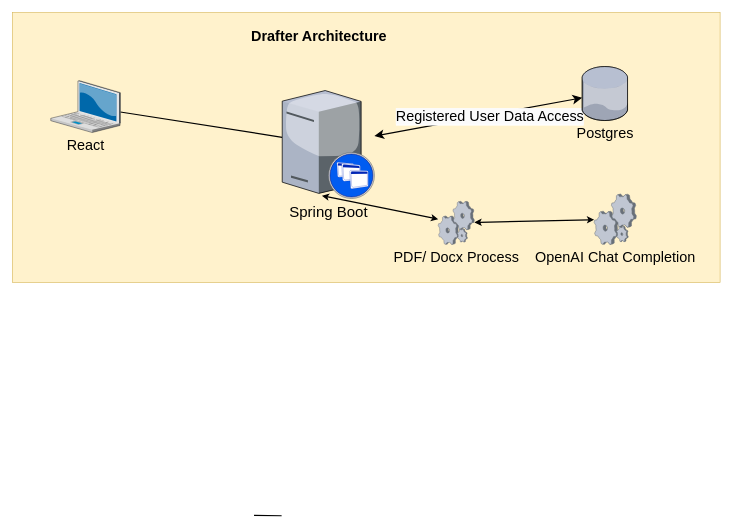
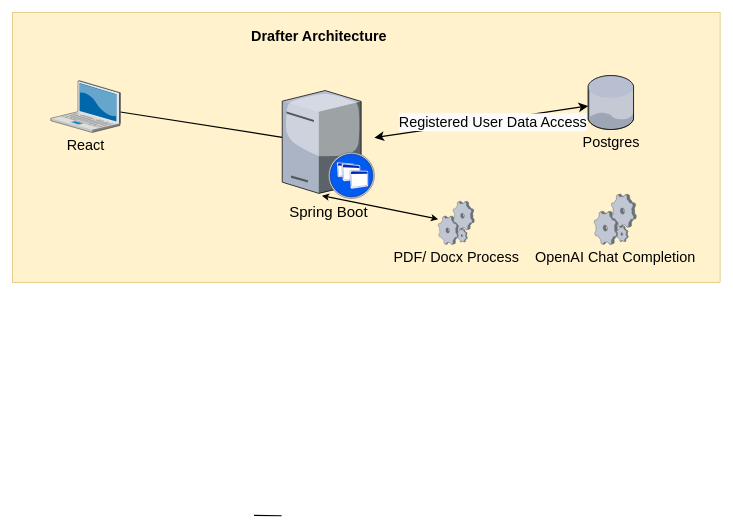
node "Postgres": moved (605, 93) -> (611, 102)
edge "OpenAI Chat Completion" -- "PDF/ Docx Process": removed
